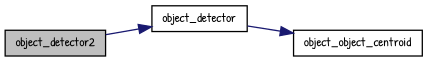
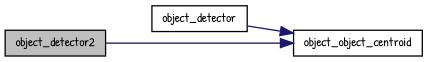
edge "object_detector2" -> "object_detector": now "object_detector2" -> "object_object_centroid"
